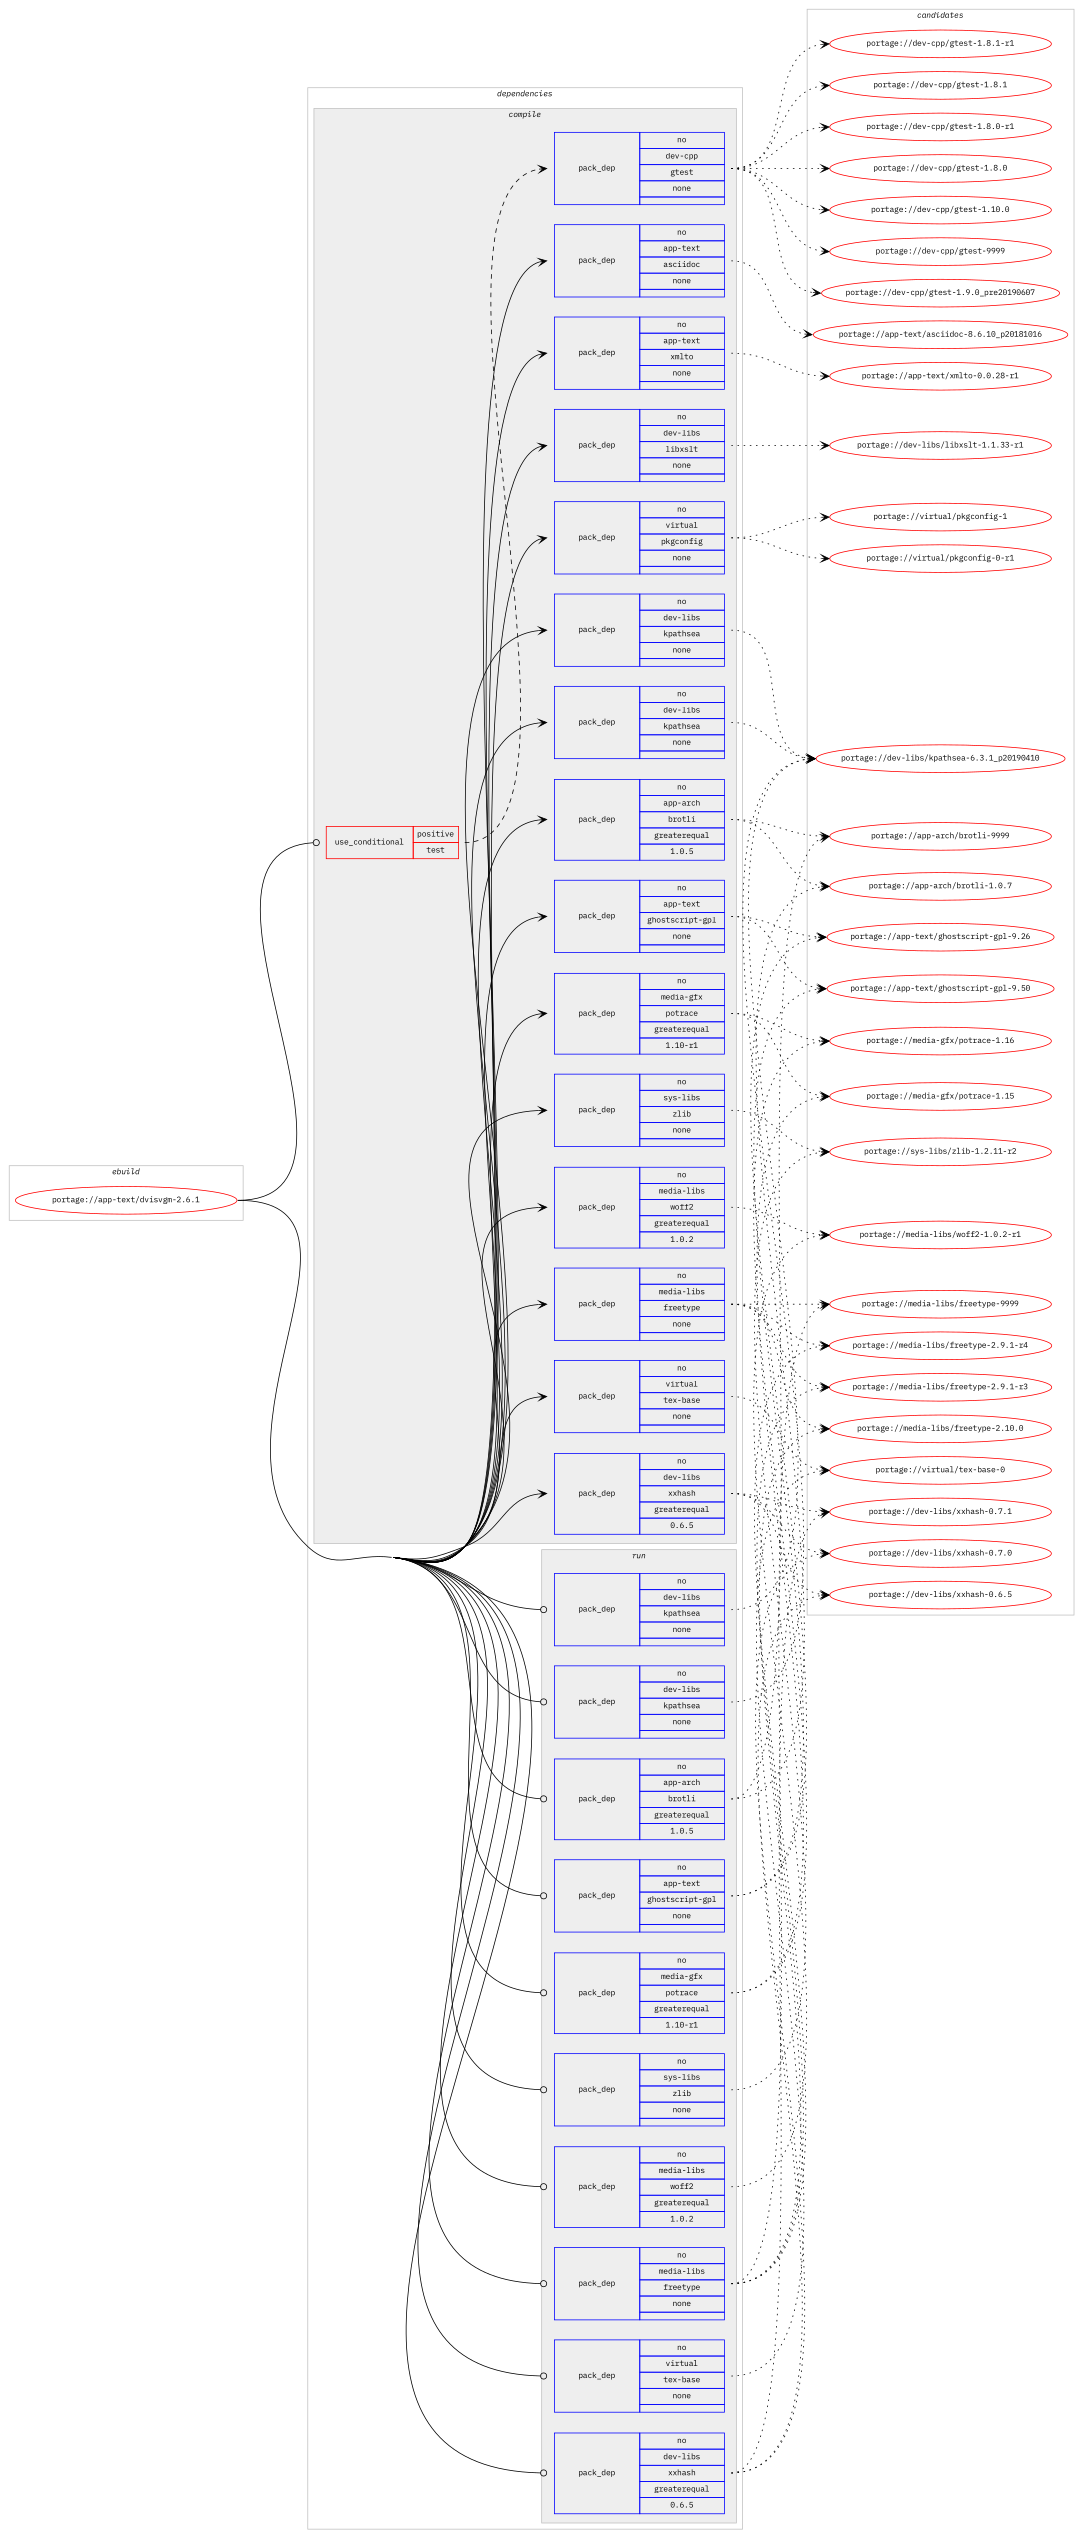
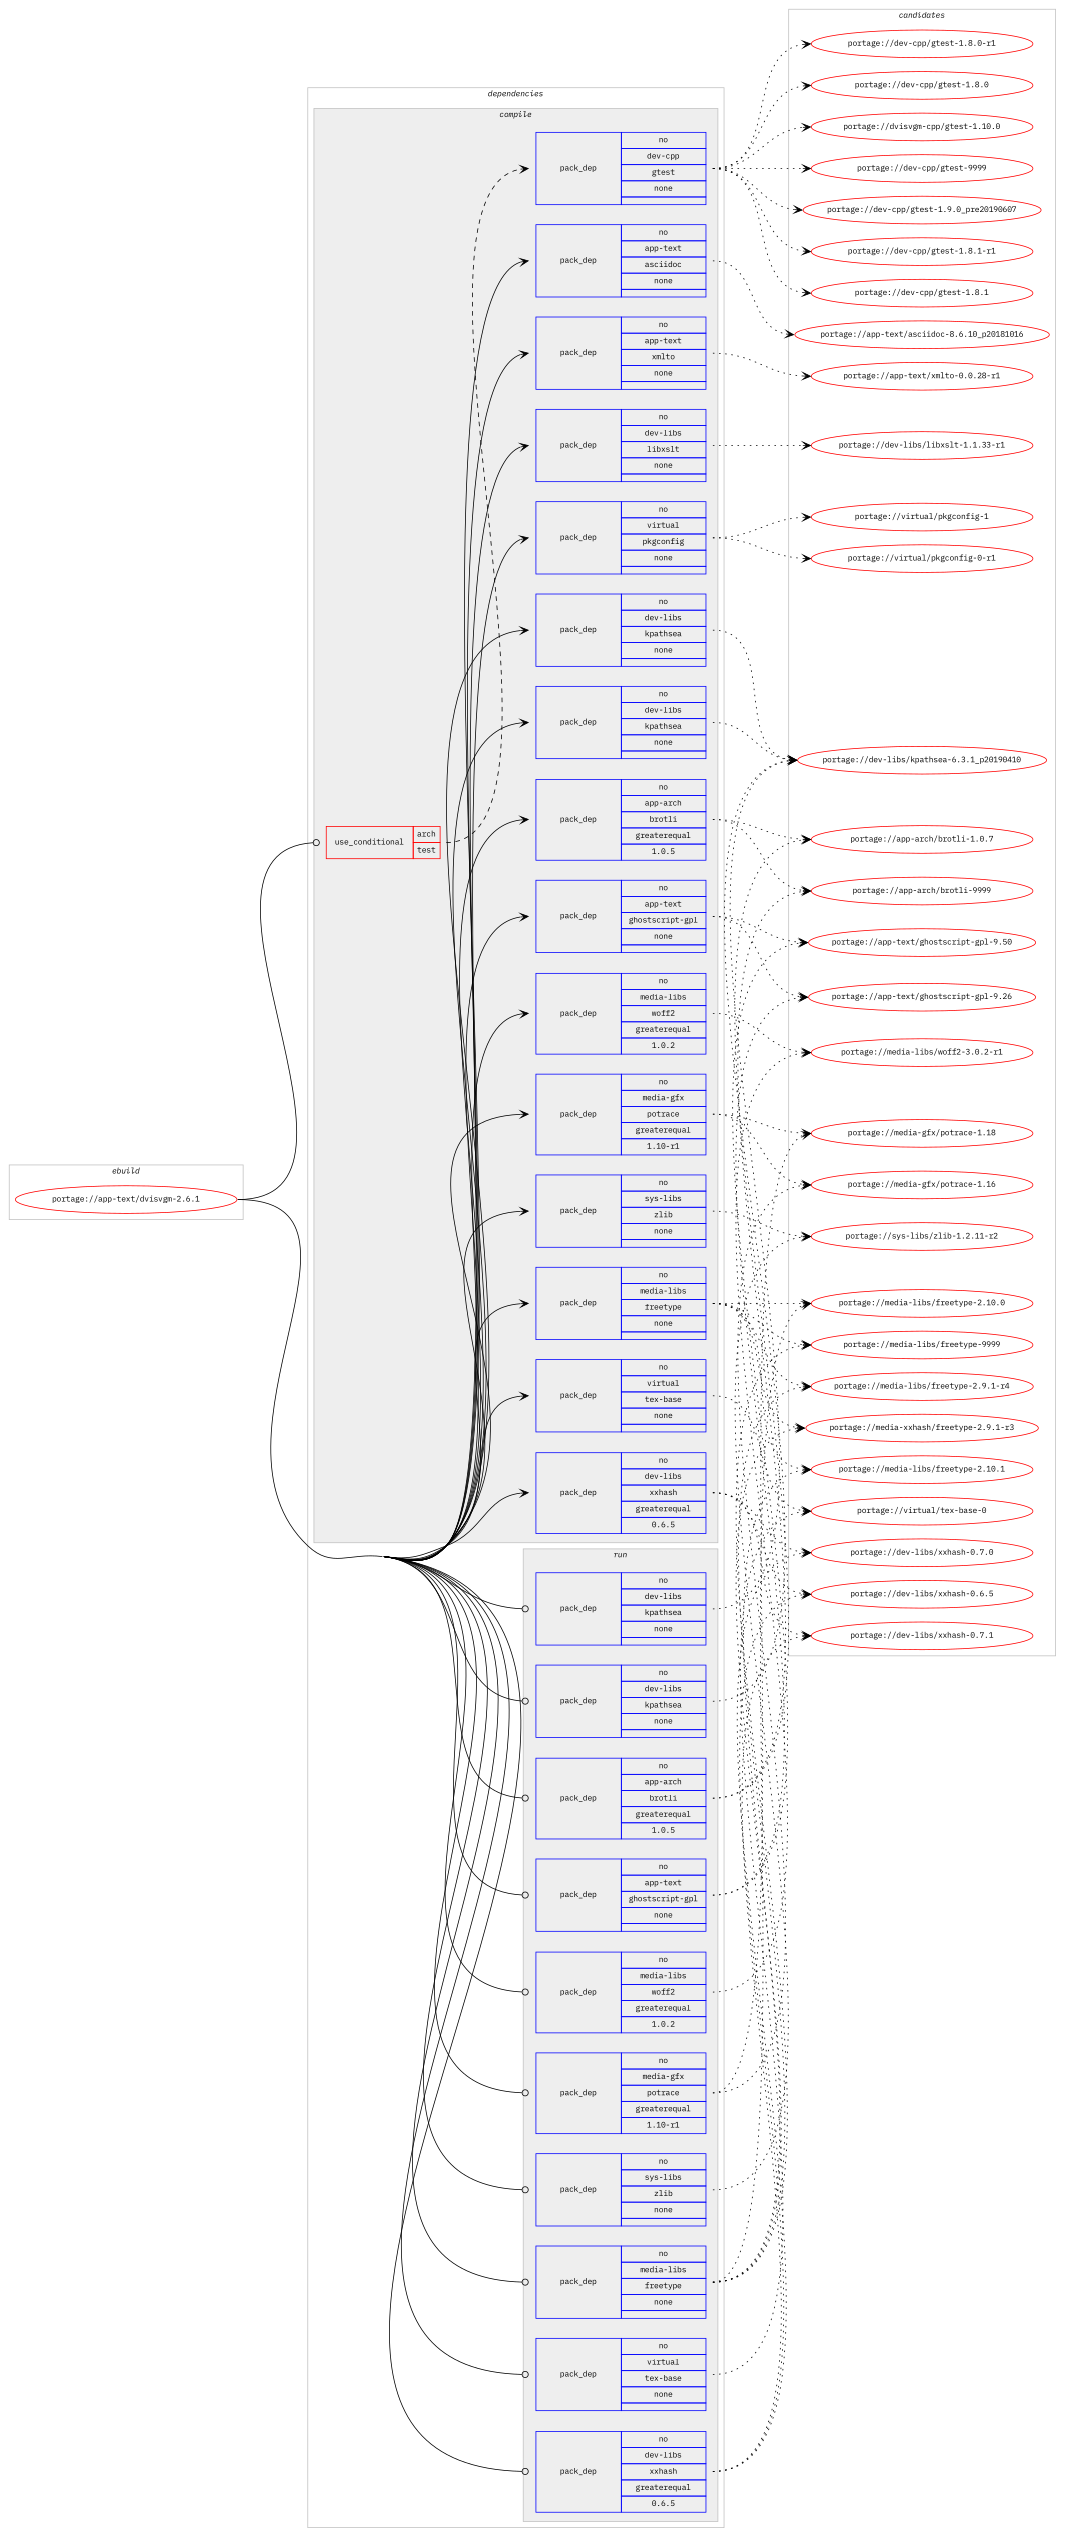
node "portage://dev-cpp/gtest-1.10.0": label "portage://dev-cpp/gtest-1.10.0" -> "portage://dvisvgm-cpp/gtest-1.10.0"
node "use_conditional": text "positive" -> "arch"
node "portage://media-gfx/potrace-1.15": label "portage://media-gfx/potrace-1.15" -> "portage://media-gfx/potrace-1.18"
node "portage://media-libs/woff2-1.0.2-r1": label "portage://media-libs/woff2-1.0.2-r1" -> "portage://media-libs/woff2-3.0.2-r1"
node "portage://media-libs/freetype-2.9.1-r3": label "portage://media-libs/freetype-2.9.1-r3" -> "portage://media-xxhash/freetype-2.9.1-r3"
node "portage://media-libs/freetype-2.10.1": added
